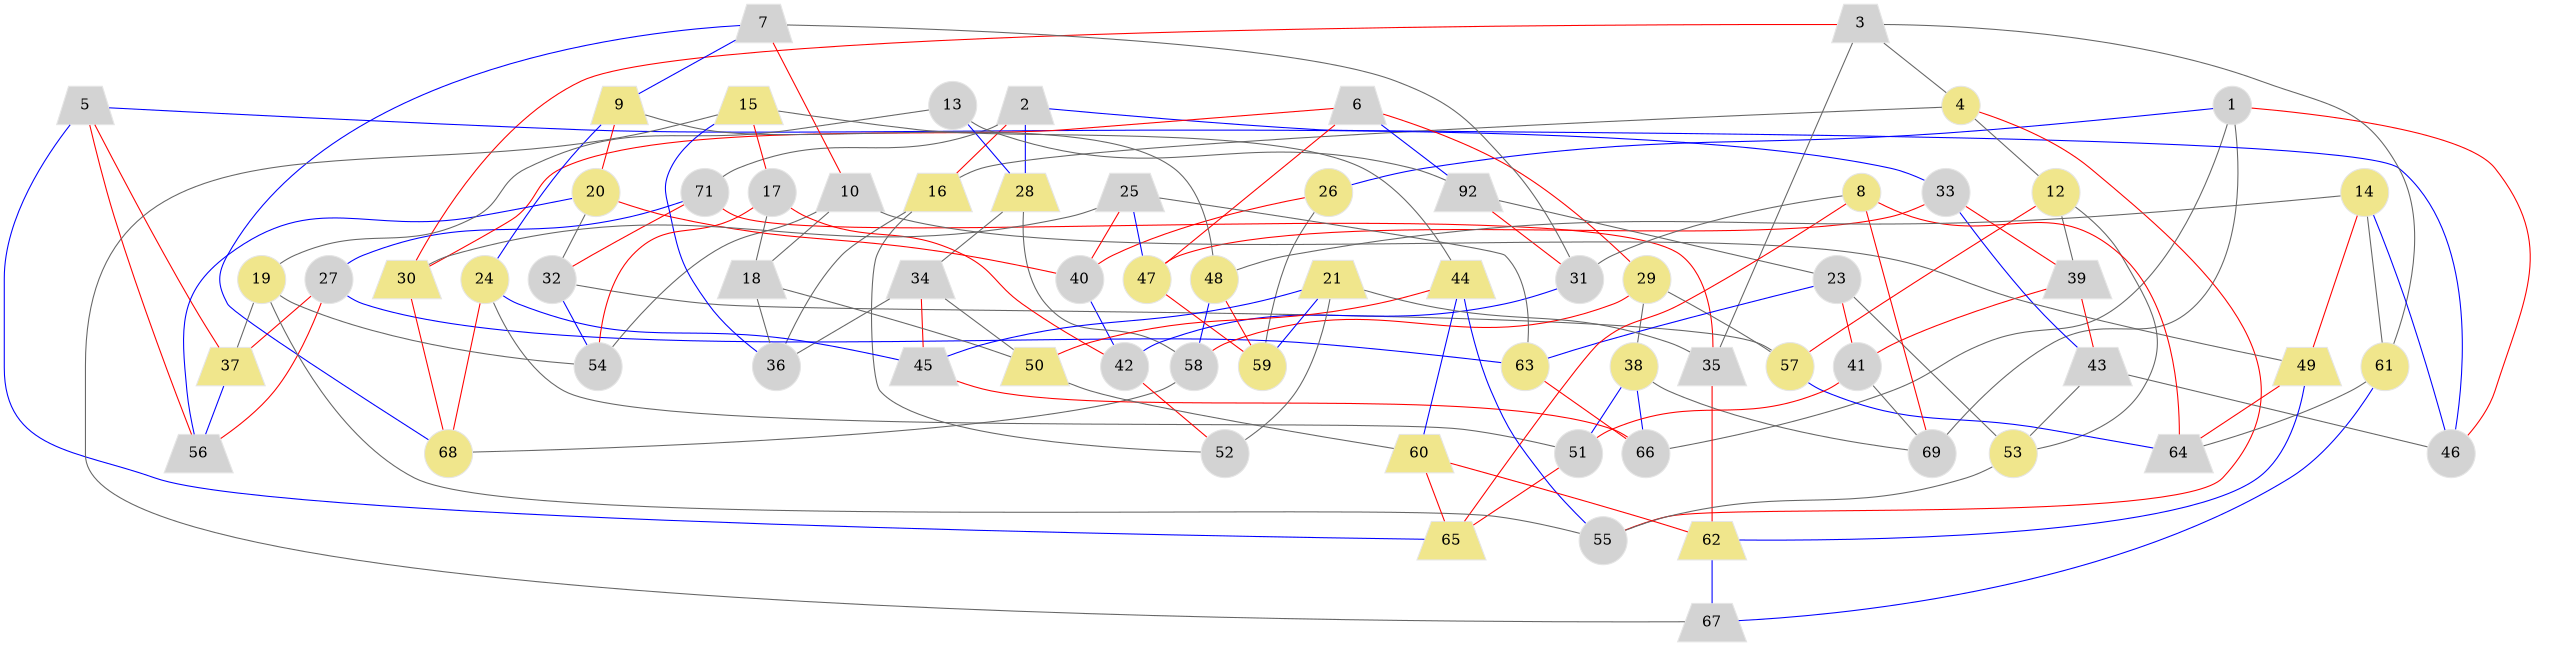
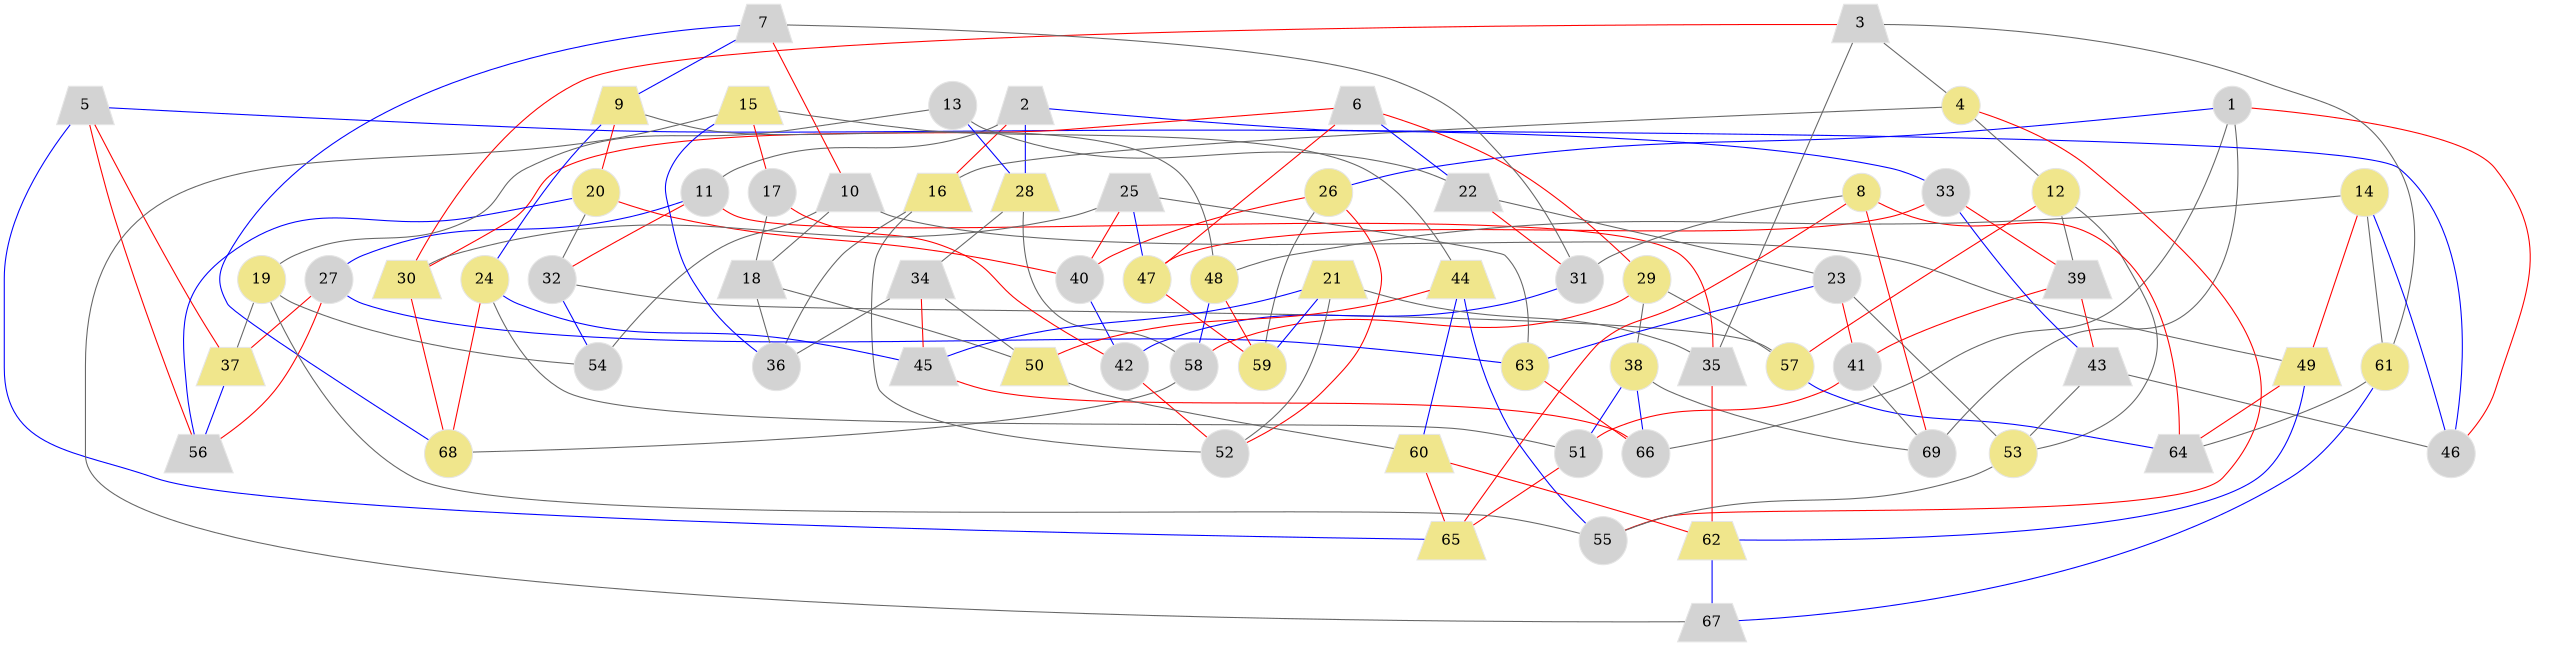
node "71": label "71" -> "11"
node "92": label "92" -> "22"
edge "17" -- "54": removed
edge "26" -- "52": added
